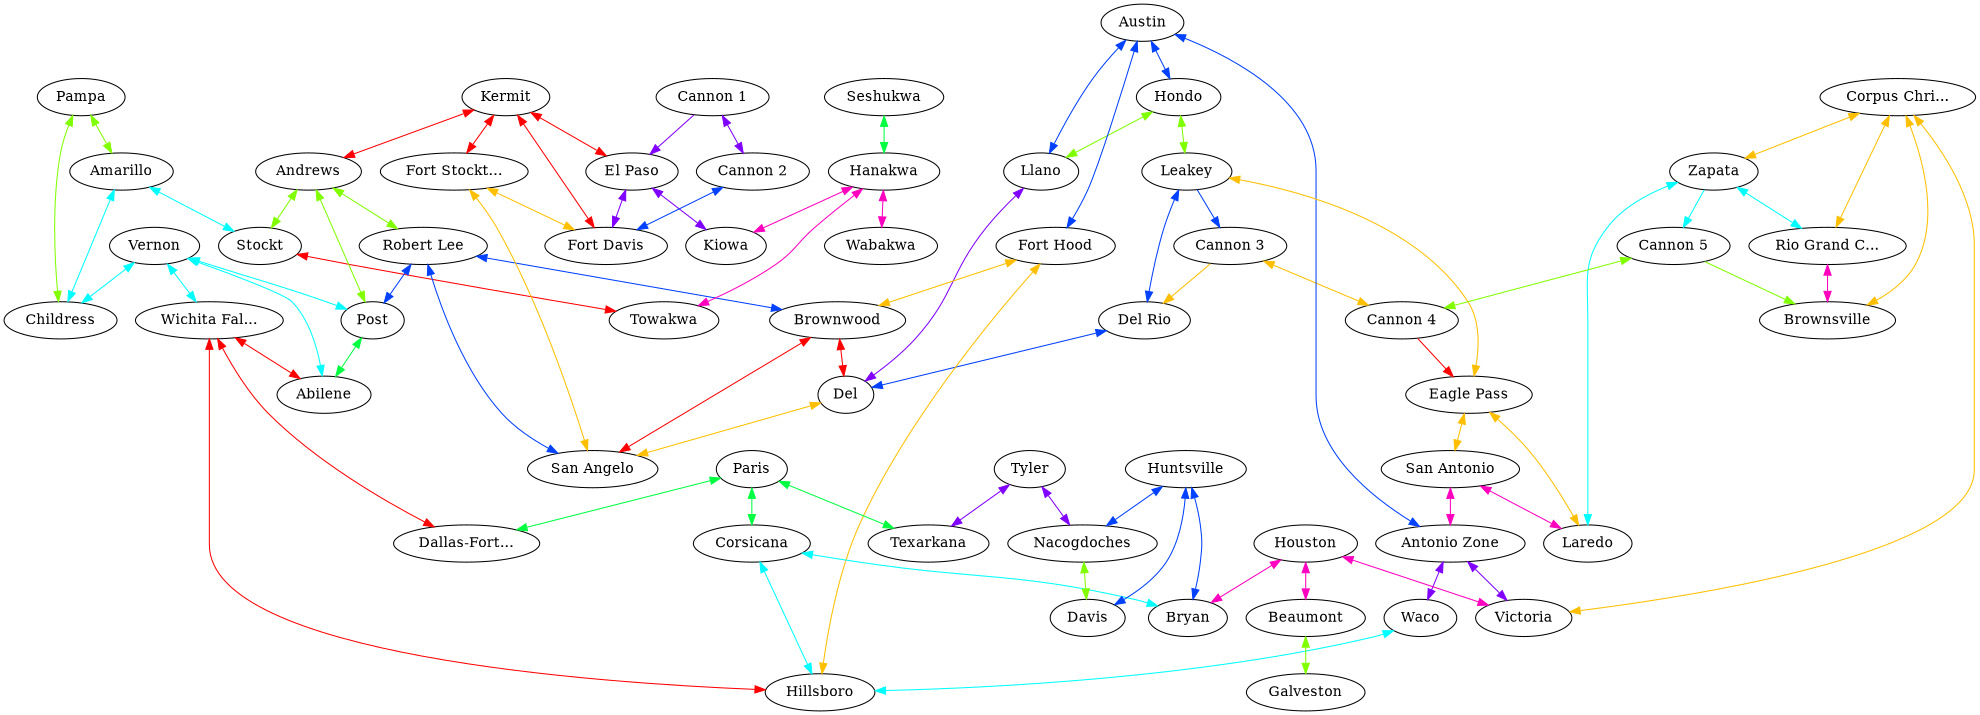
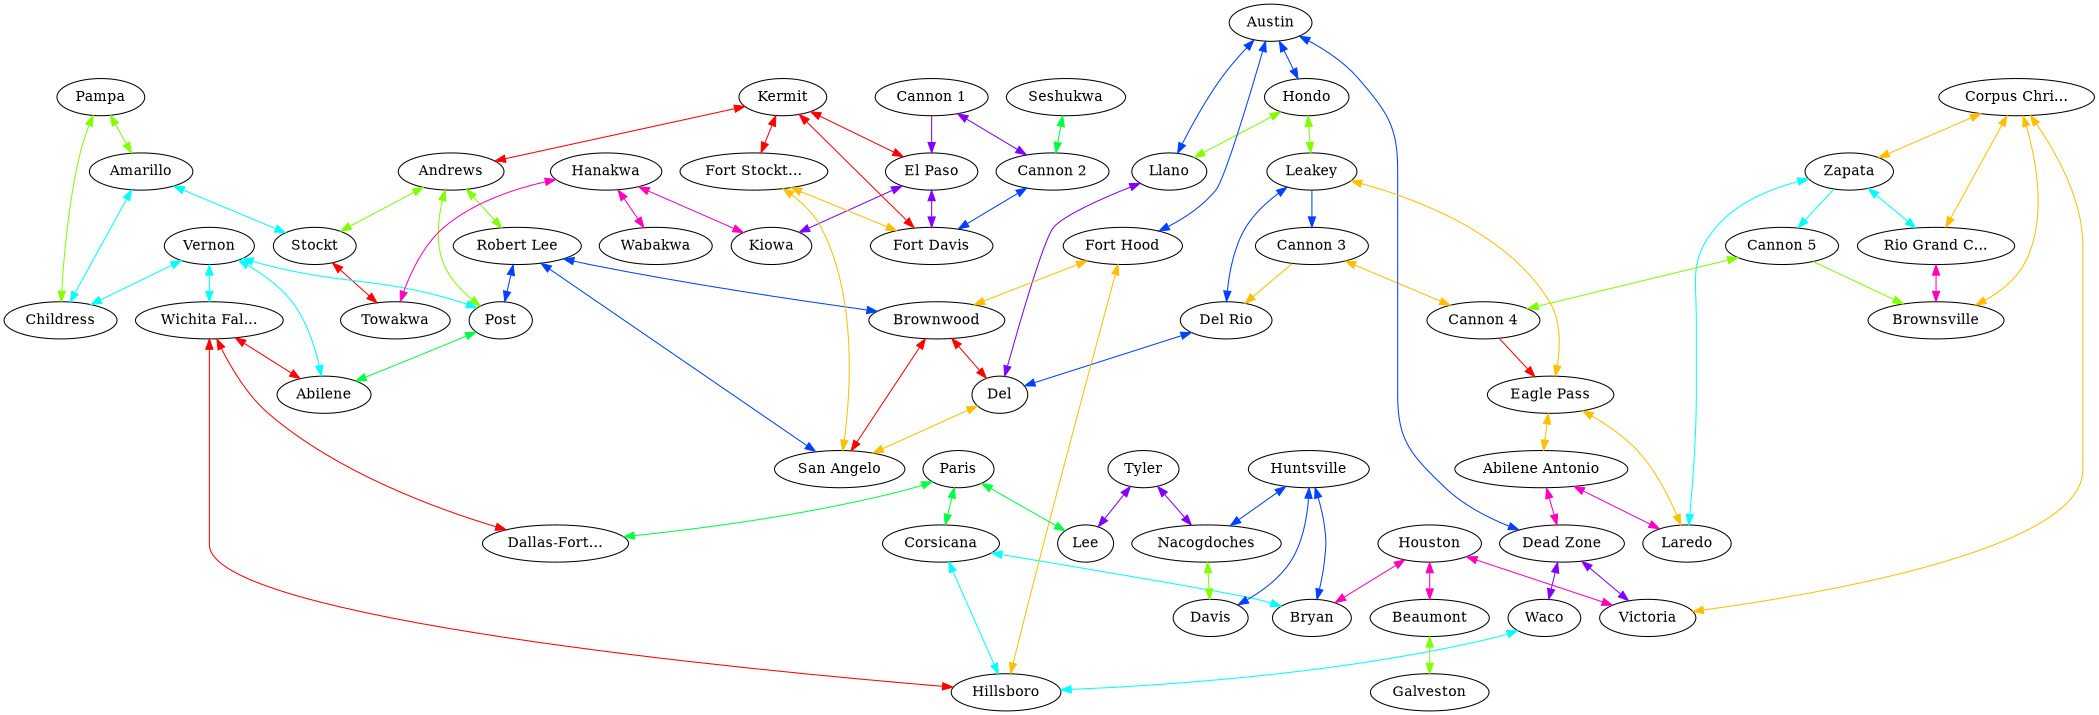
edge "Seshukwa" -- "Hanakwa": now "Seshukwa" -- "Cannon 2"
node "San Antonio": label "San Antonio" -> "Abilene Antonio"
node "Texarkana": label "Texarkana" -> "Lee"
node "Antonio Zone": label "Antonio Zone" -> "Dead Zone"
